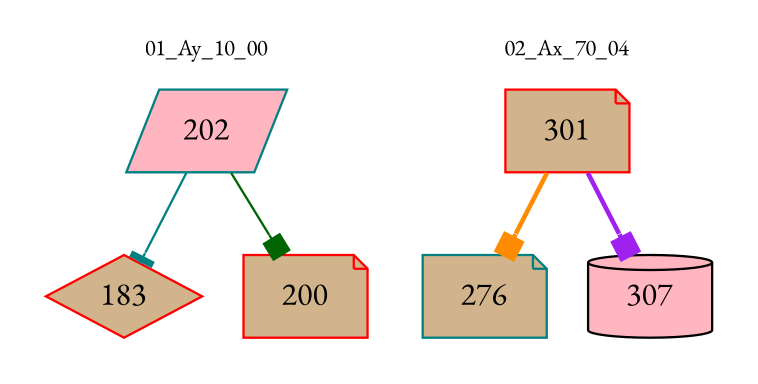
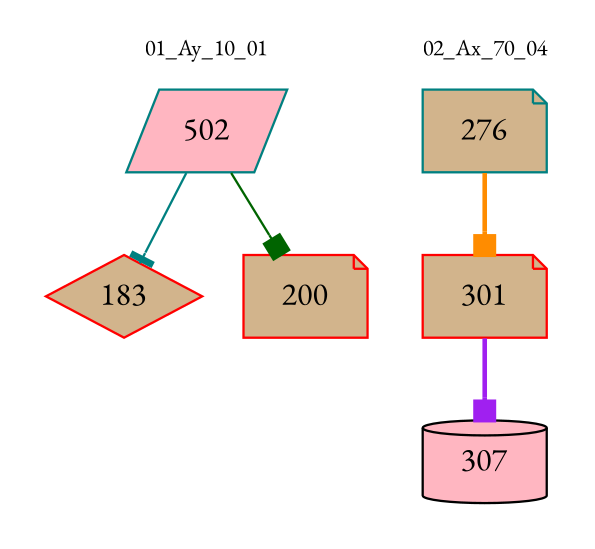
cluster "01_Ay_10_00": label "01_Ay_10_00" -> "01_Ay_10_01"
node "202": label "202" -> "502"
edge "301" -> "276": reversed
